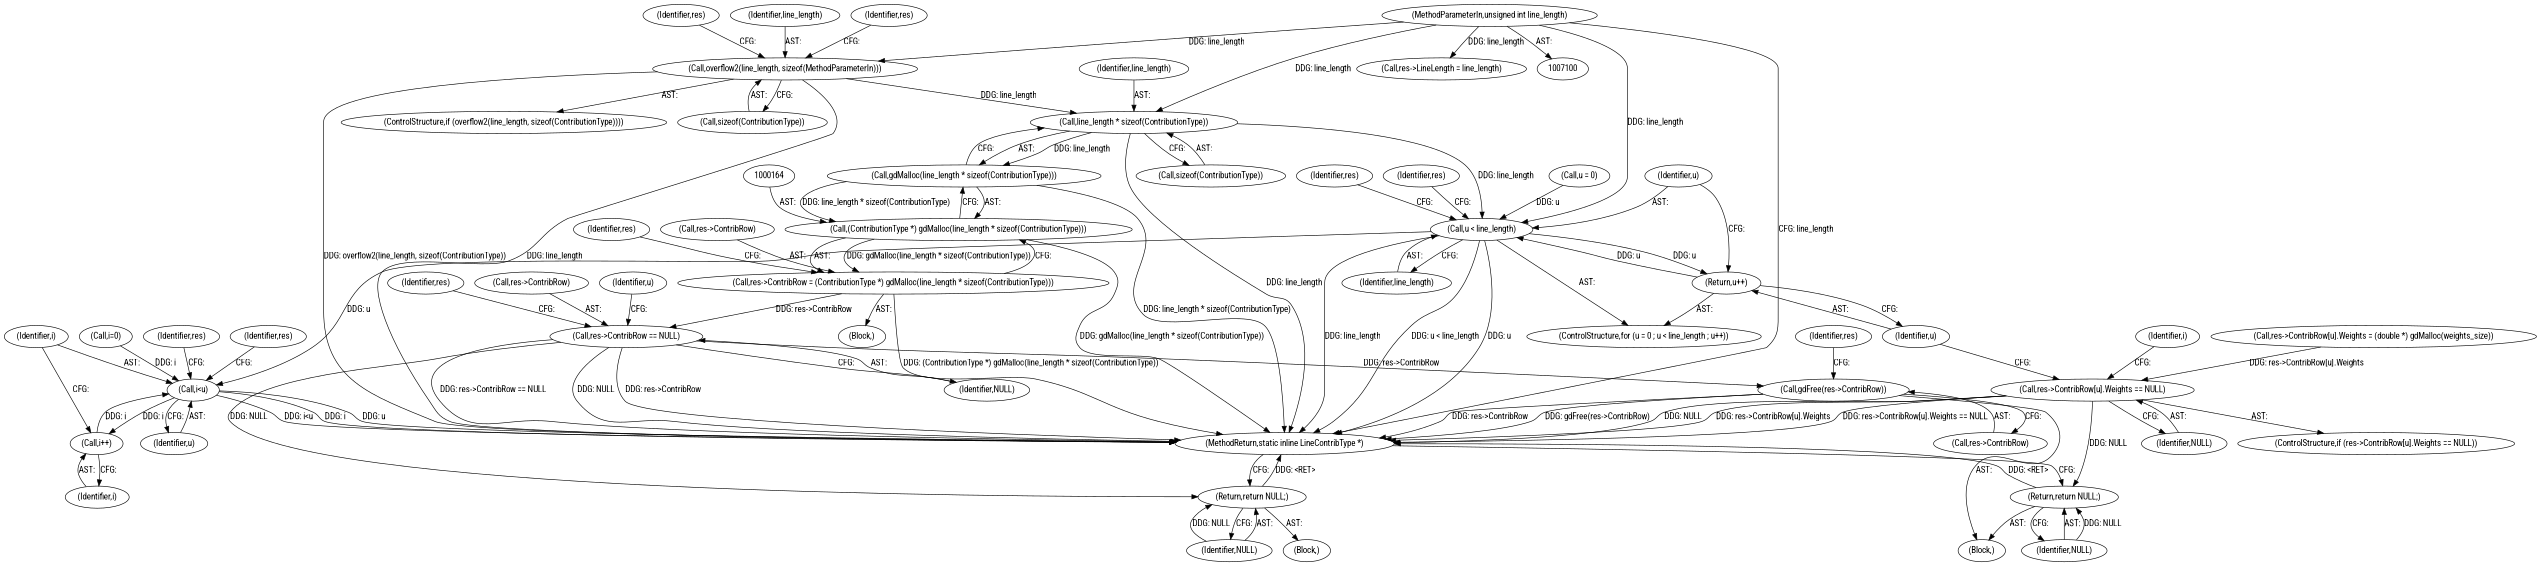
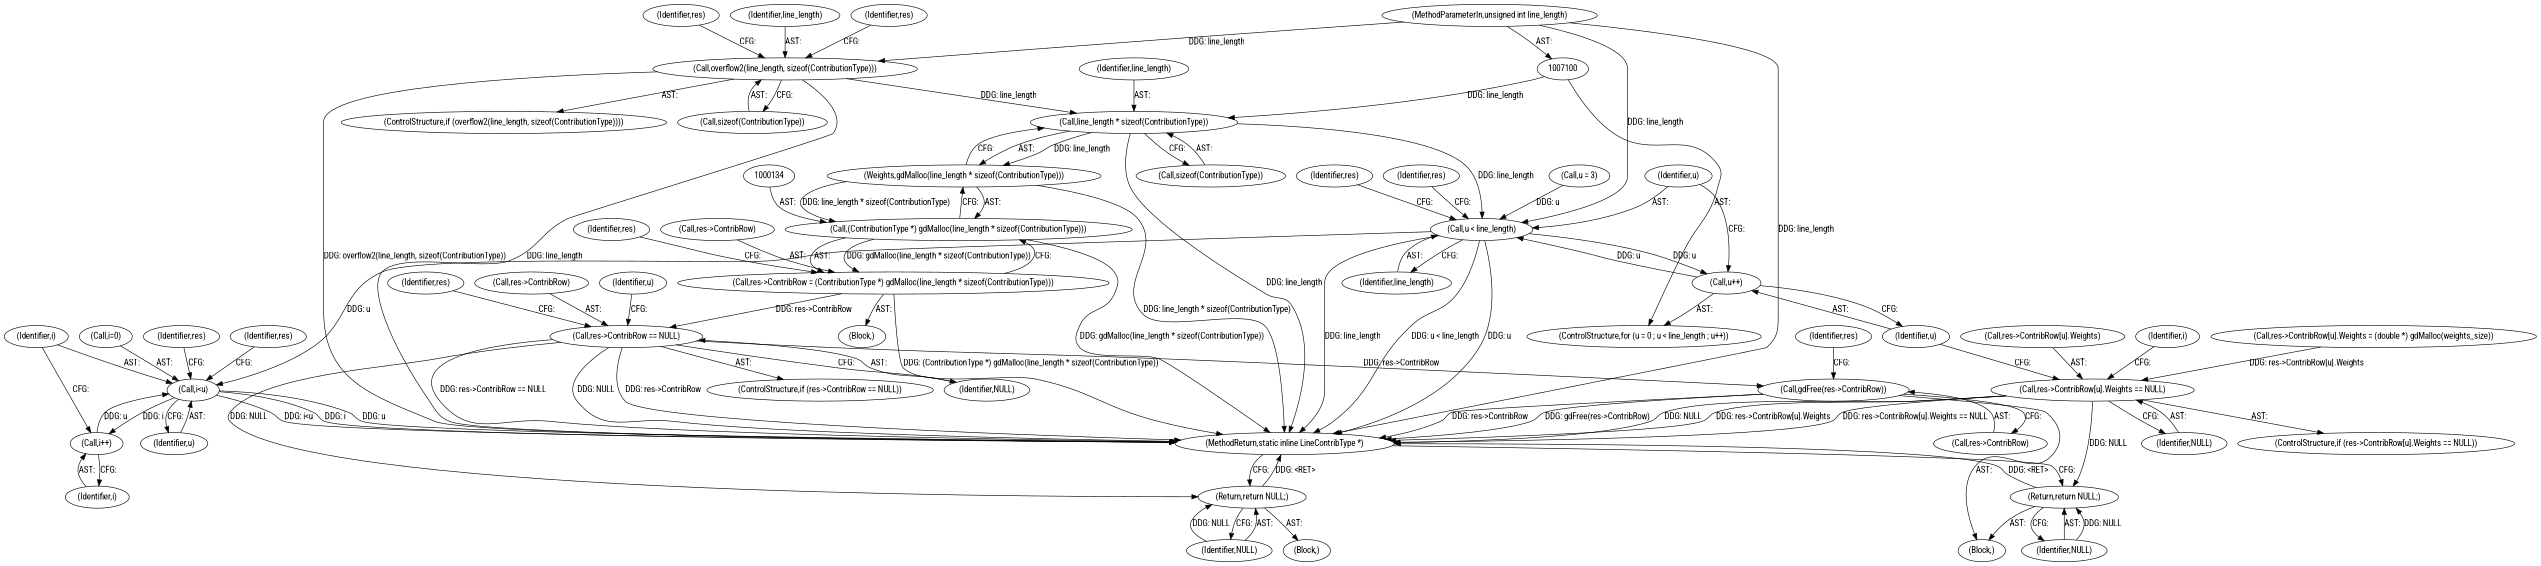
edge "(MethodParameterIn,unsigned int line_length)" -> "(Call,line_length * sizeof(ContributionType))": now "1007100" -> "(Call,line_length * sizeof(ContributionType))"
node "(Call,overflow2(line_length, sizeof(MethodParameterIn)))": label "(Call,overflow2(line_length, sizeof(MethodParameterIn)))" -> "(Call,overflow2(line_length, sizeof(ContributionType)))"
node "(Call,res->LineLength = line_length)": removed
node "1000164": label "1000164" -> "1000134"
node "(Call,gdMalloc(line_length * sizeof(ContributionType)))": label "(Call,gdMalloc(line_length * sizeof(ContributionType)))" -> "(Weights,gdMalloc(line_length * sizeof(ContributionType)))"
node "(Call,u = 0)": label "(Call,u = 0)" -> "(Call,u = 3)"
edge "(MethodParameterIn,unsigned int line_length)" -> "(MethodReturn,static inline LineContribType *)": label "CFG: line_length" -> "DDG: line_length"
edge "(Call,u < line_length)" -> "(ControlStructure,for (u = 0 ; u < line_length ; u++))": now "1007100" -> "(ControlStructure,for (u = 0 ; u < line_length ; u++))"
node "(Return,u++)": label "(Return,u++)" -> "(Call,u++)"
node "(Call,res->ContribRow[u].Weights)": added
edge "(Call,i=0)" -> "(Call,i<u)": label "DDG: i" -> "AST: "
node "(ControlStructure,if (res->ContribRow == NULL))": added
edge "(Call,i++)" -> "(Call,i<u)": label "DDG: i" -> "DDG: u"
